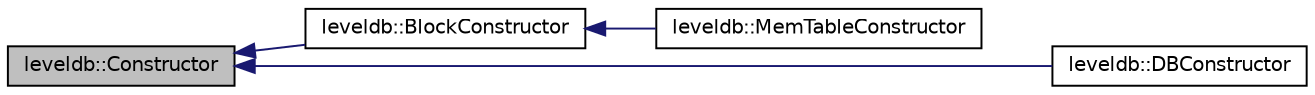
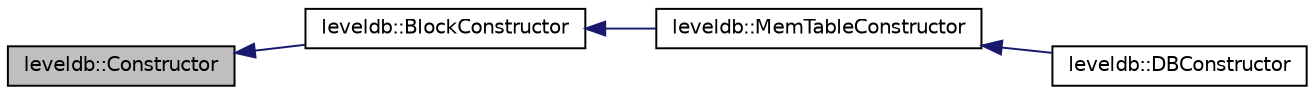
edge "leveldb::DBConstructor" -> "leveldb::Constructor": now "leveldb::DBConstructor" -> "leveldb::MemTableConstructor"
